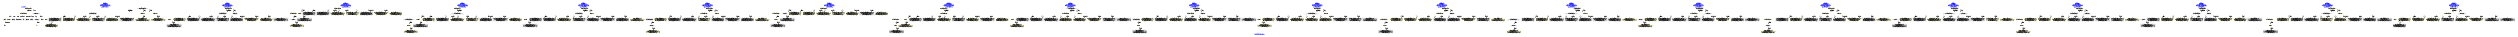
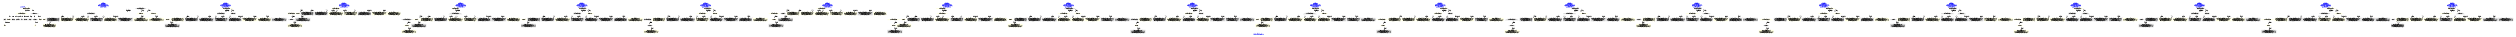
node "accessionNumber": label "accessionNumber" -> "provenance"
